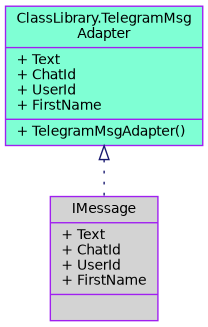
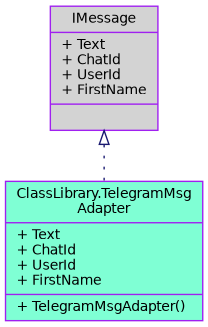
edge "IMessage" -> "ClassLibrary.TelegramMsg": reversed
